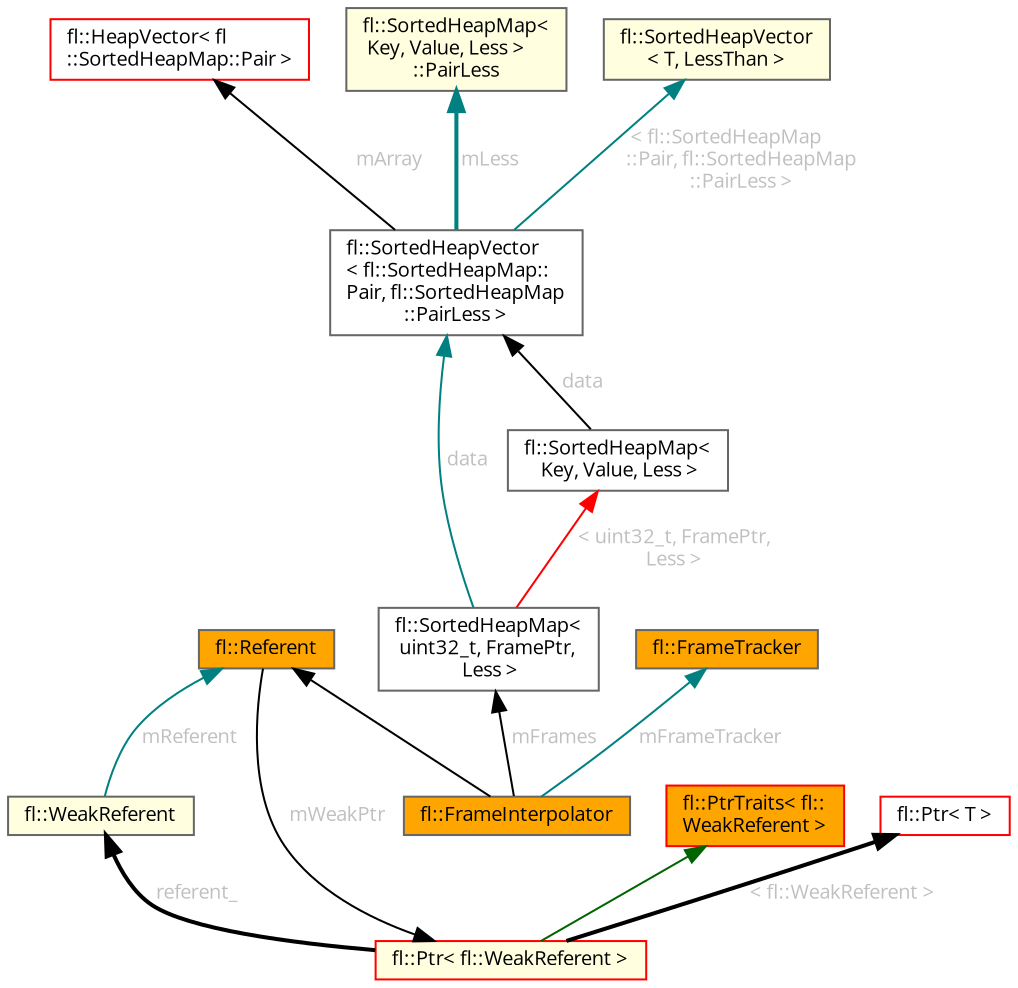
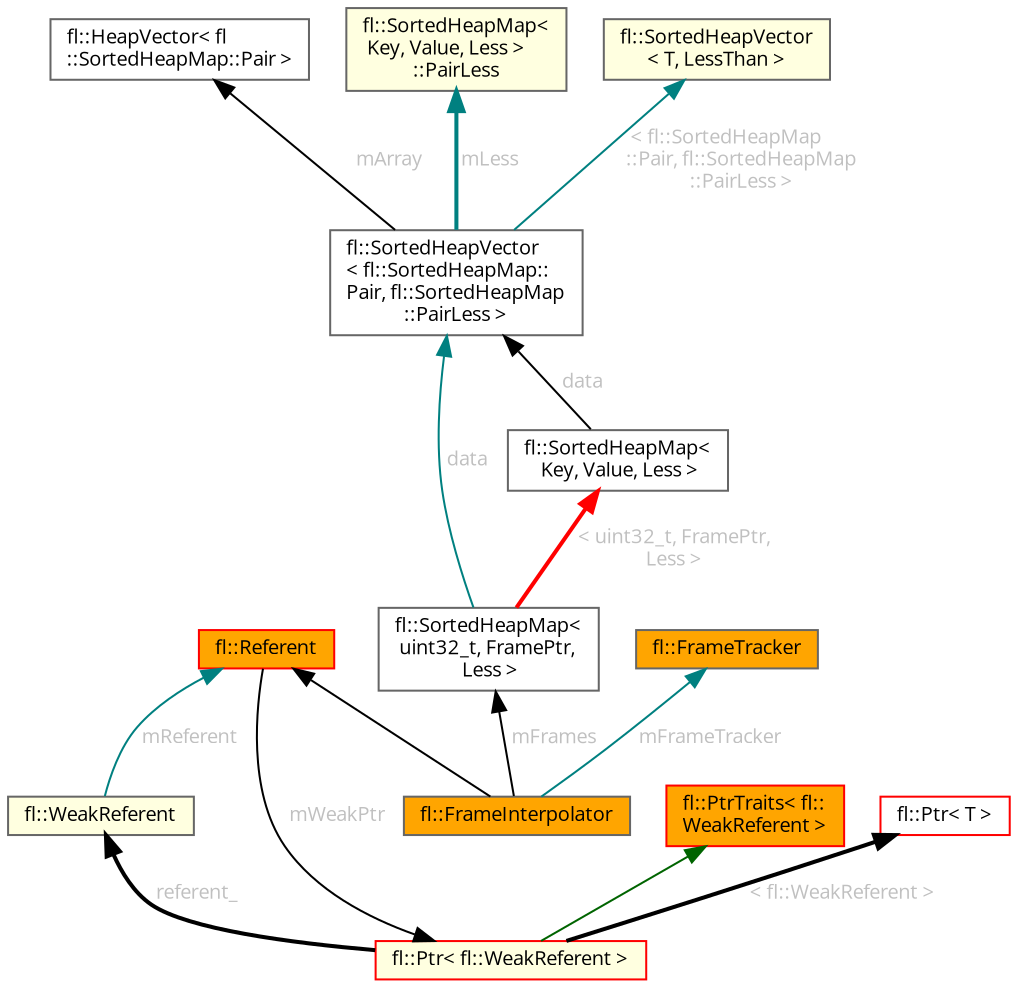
node "fl::HeapVector< fl ::SortedHeapMap::Pair >": color red -> gray40
edge "fl::SortedHeapMap< uint32_t, FramePtr, Less >" -> "fl::SortedHeapMap< Key, Value, Less >": style solid -> bold
node "fl::Referent": color gray40 -> red
